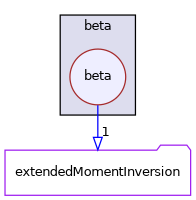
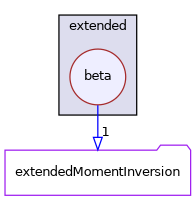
cluster "beta": label "beta" -> "extended"
